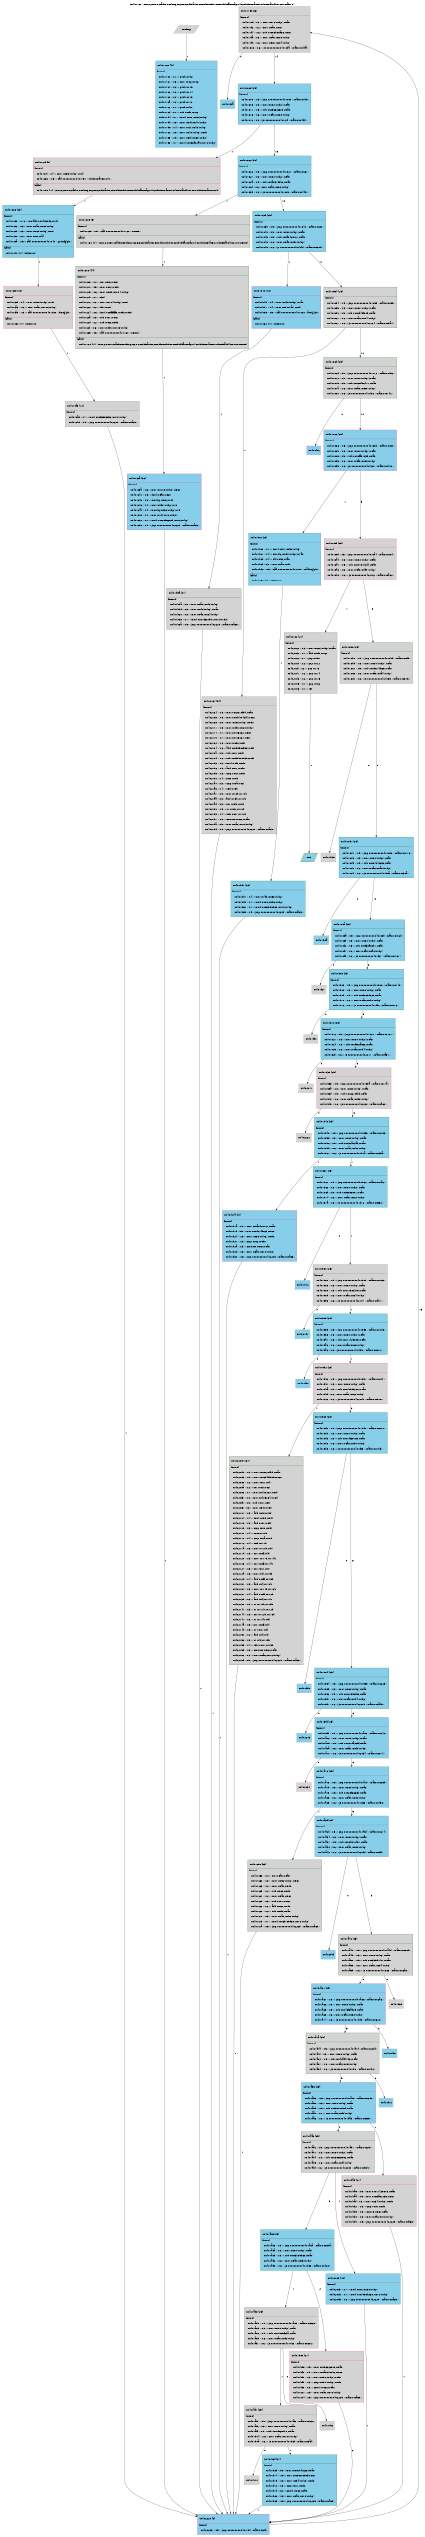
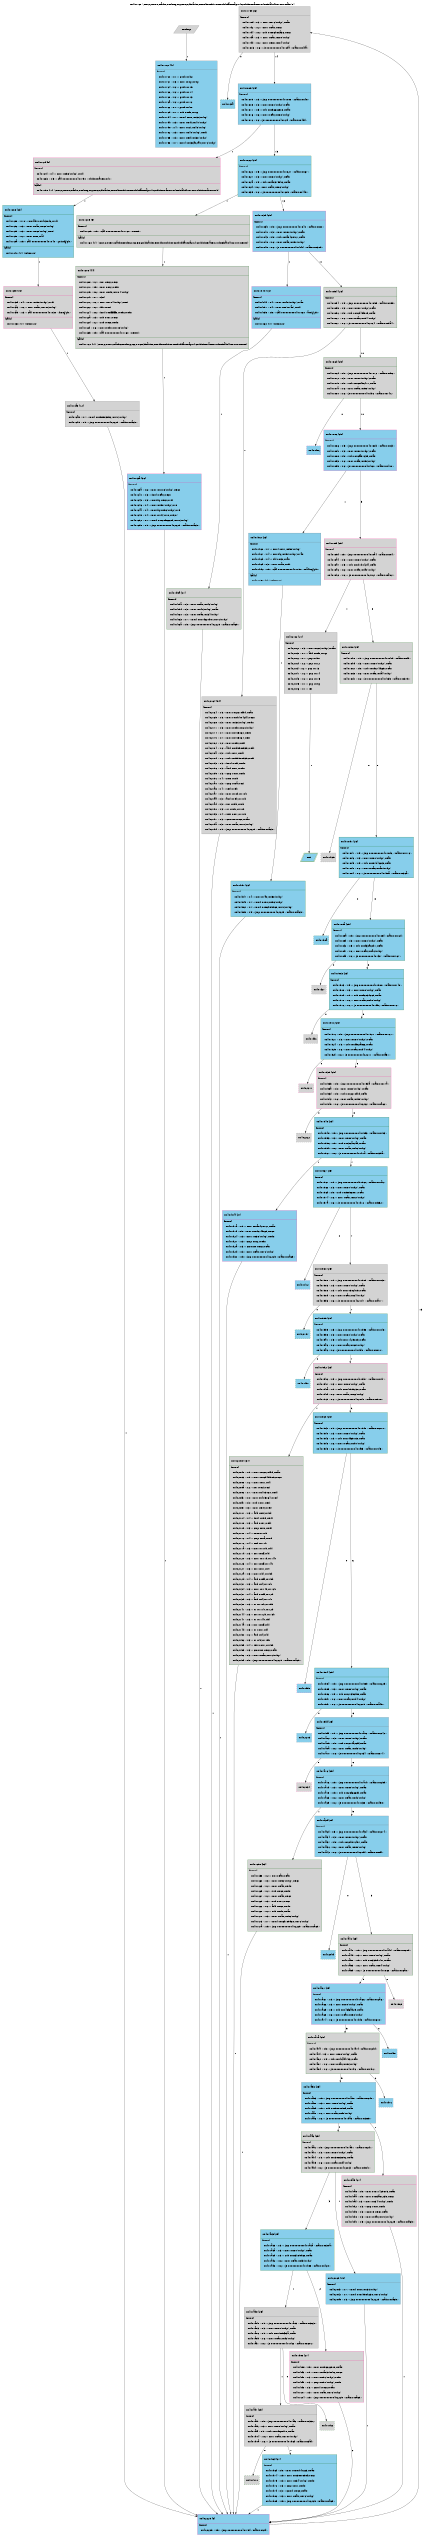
node "0x40183b [25]": color darkgreen -> deeppink
